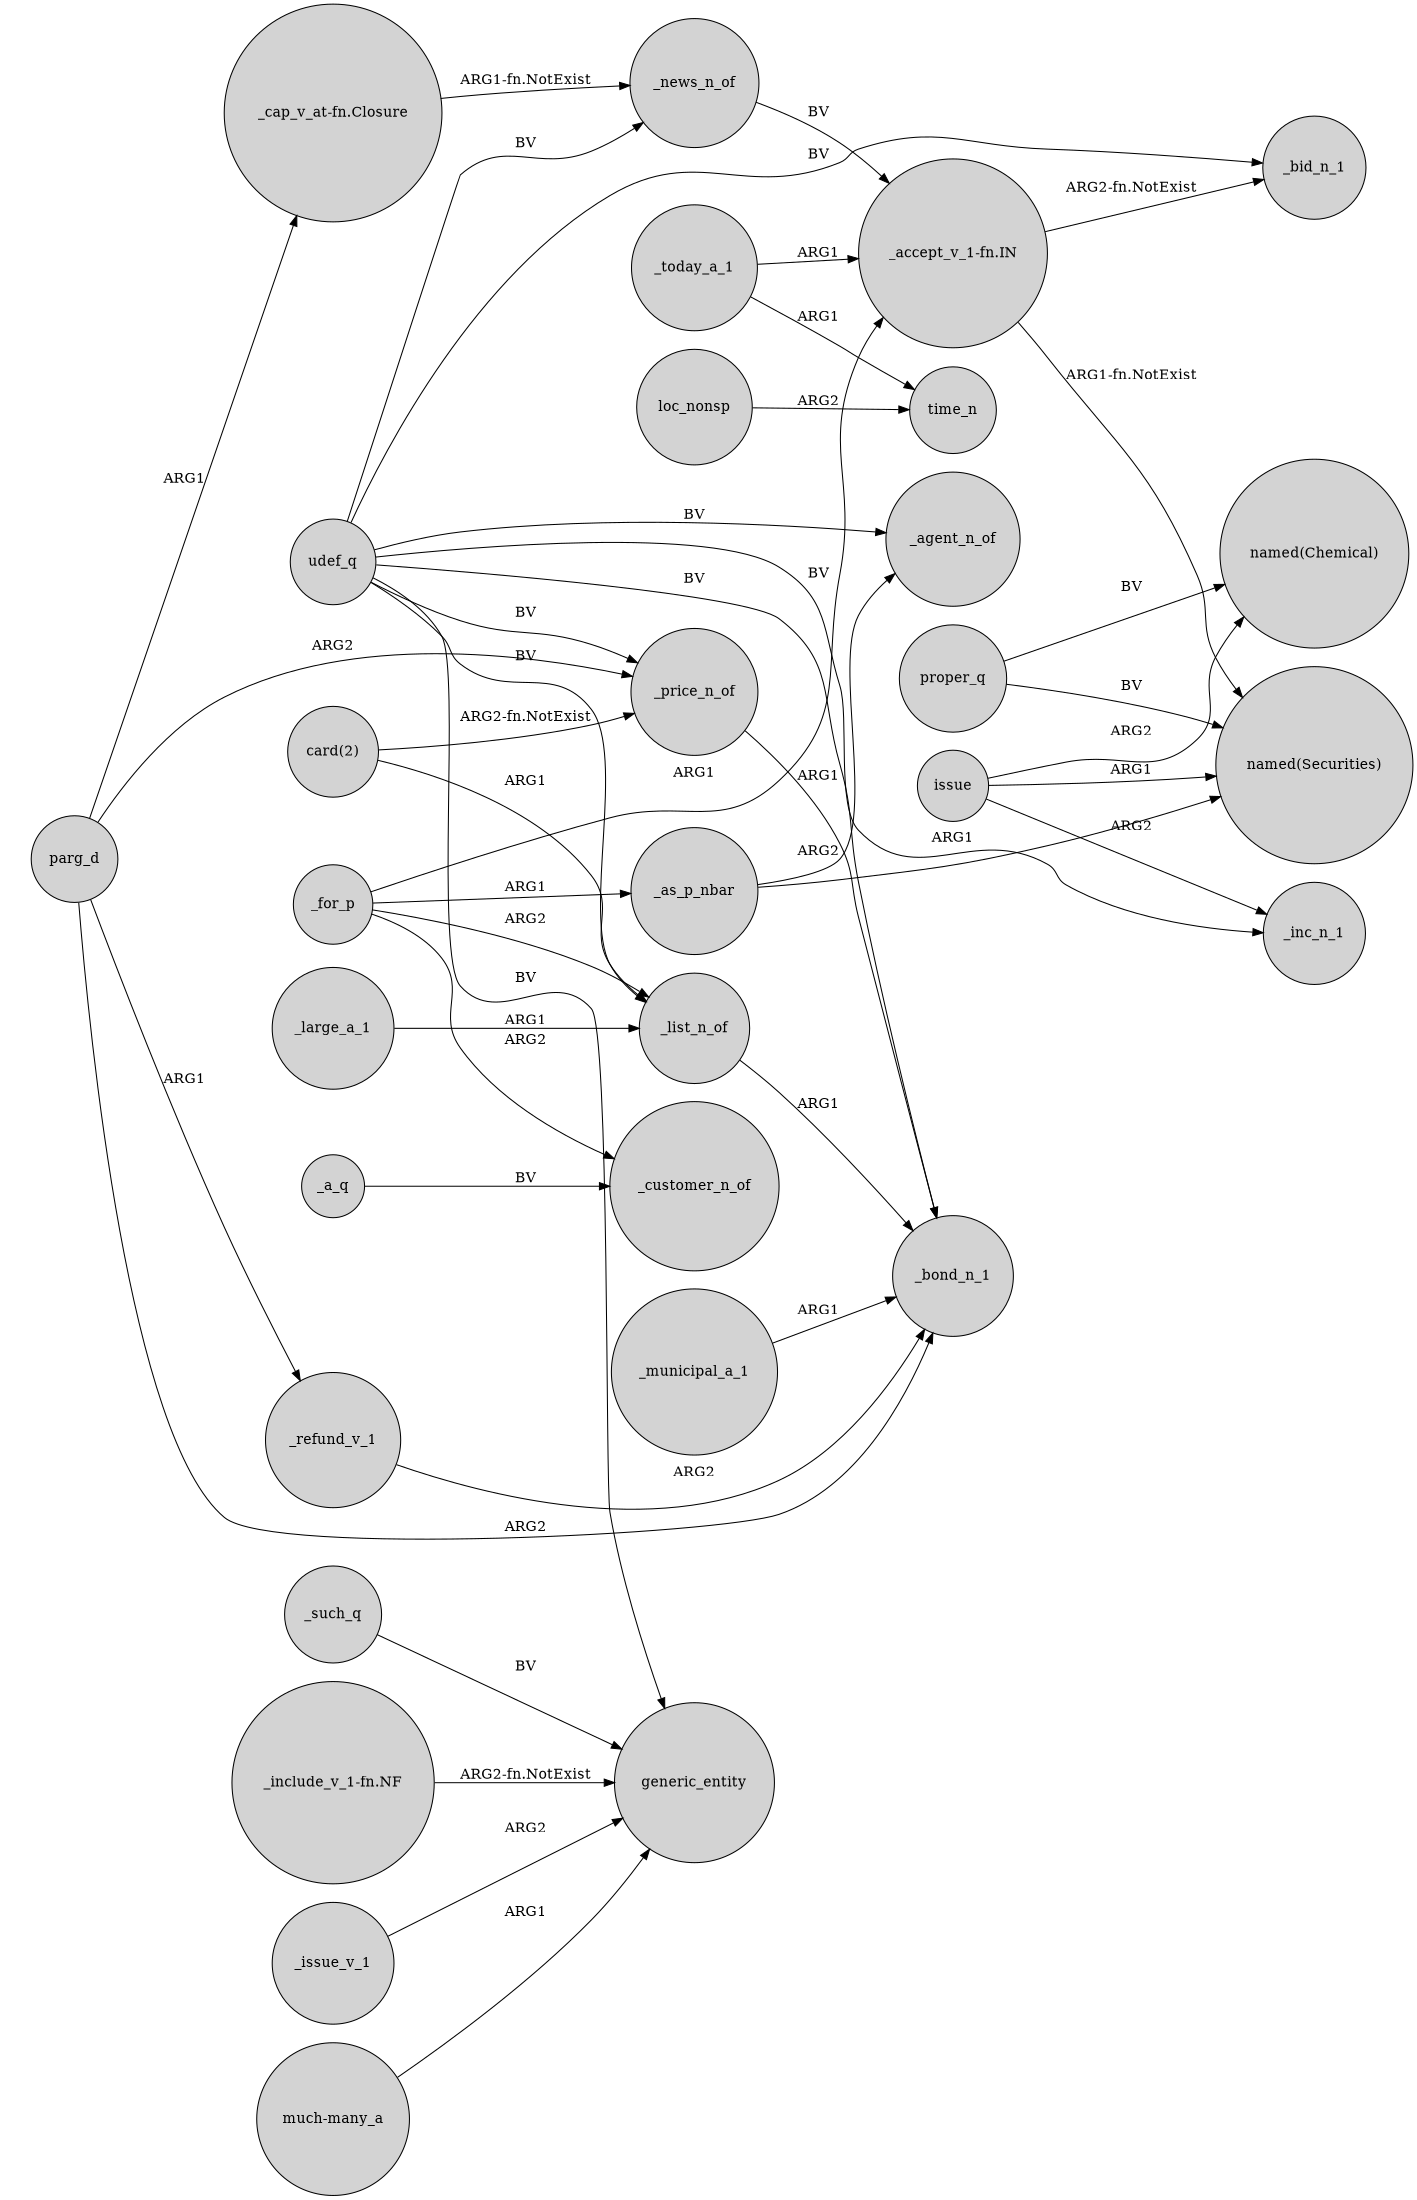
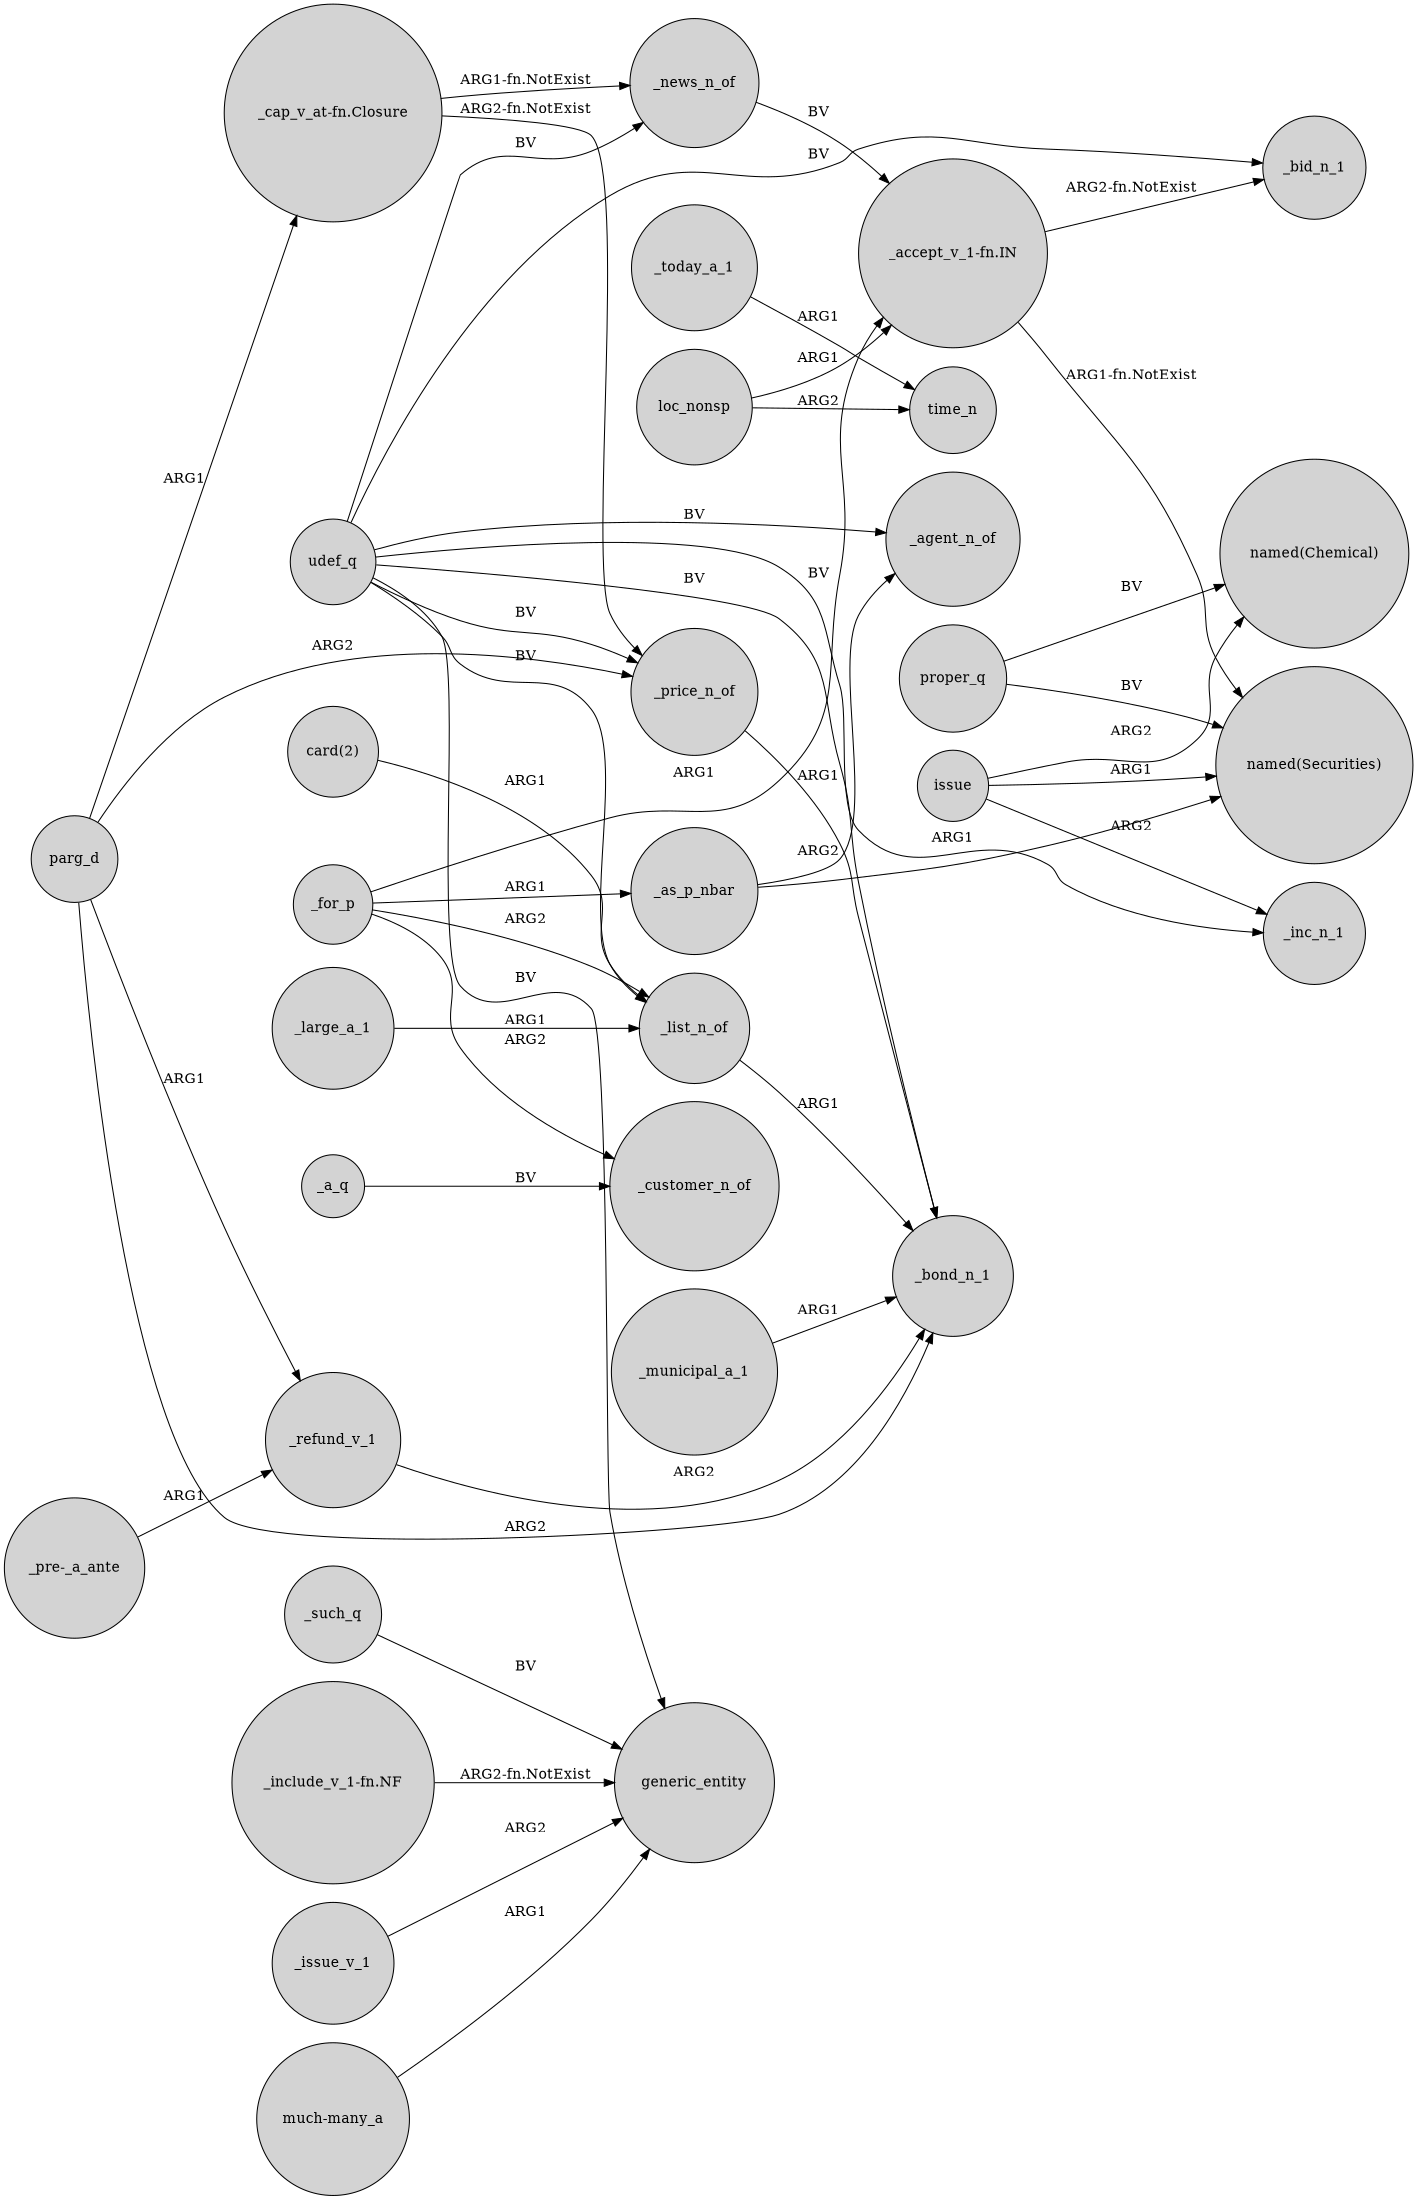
edge "_today_a_1" -> "_accept_v_1-fn.IN": now "loc_nonsp" -> "_accept_v_1-fn.IN"
edge "card(2)" -> "_price_n_of": now "_cap_v_at-fn.Closure" -> "_price_n_of"
node "_pre-_a_ante": added
